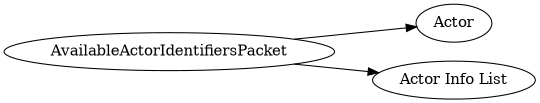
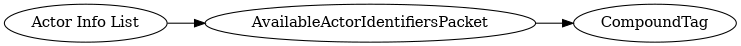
node "Actor": label "Actor" -> "CompoundTag"
edge "AvailableActorIdentifiersPacket" -> "Actor Info List": reversed
